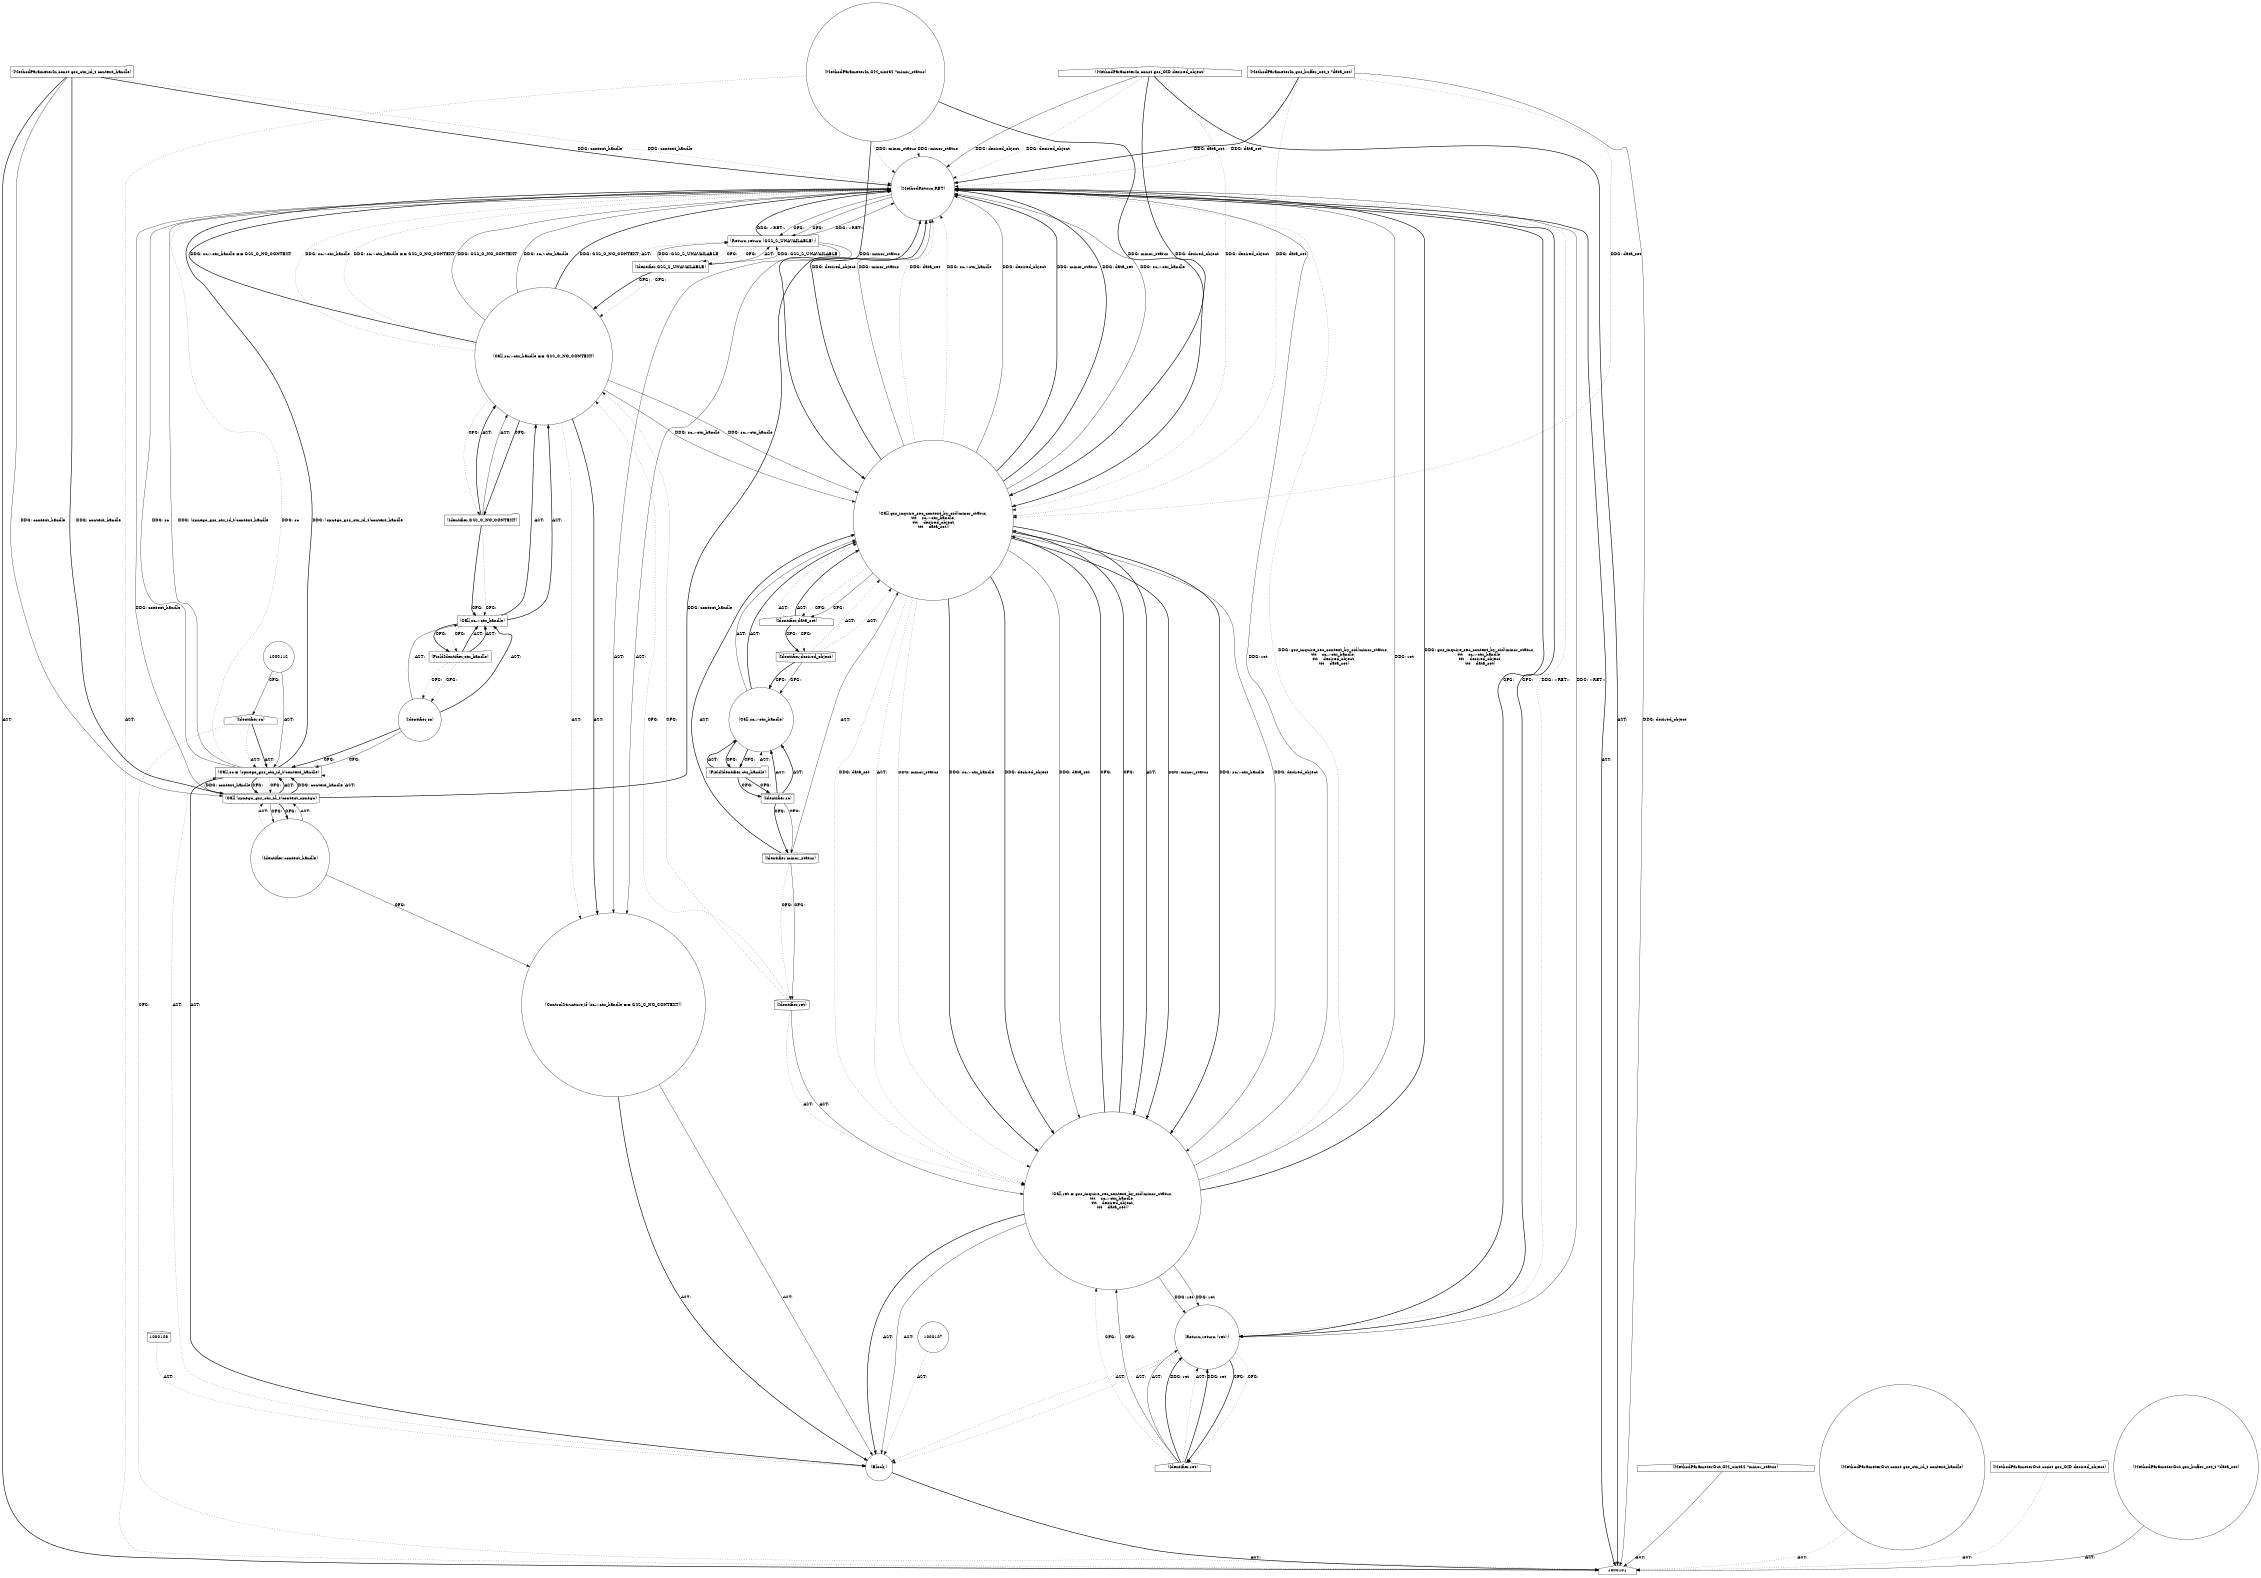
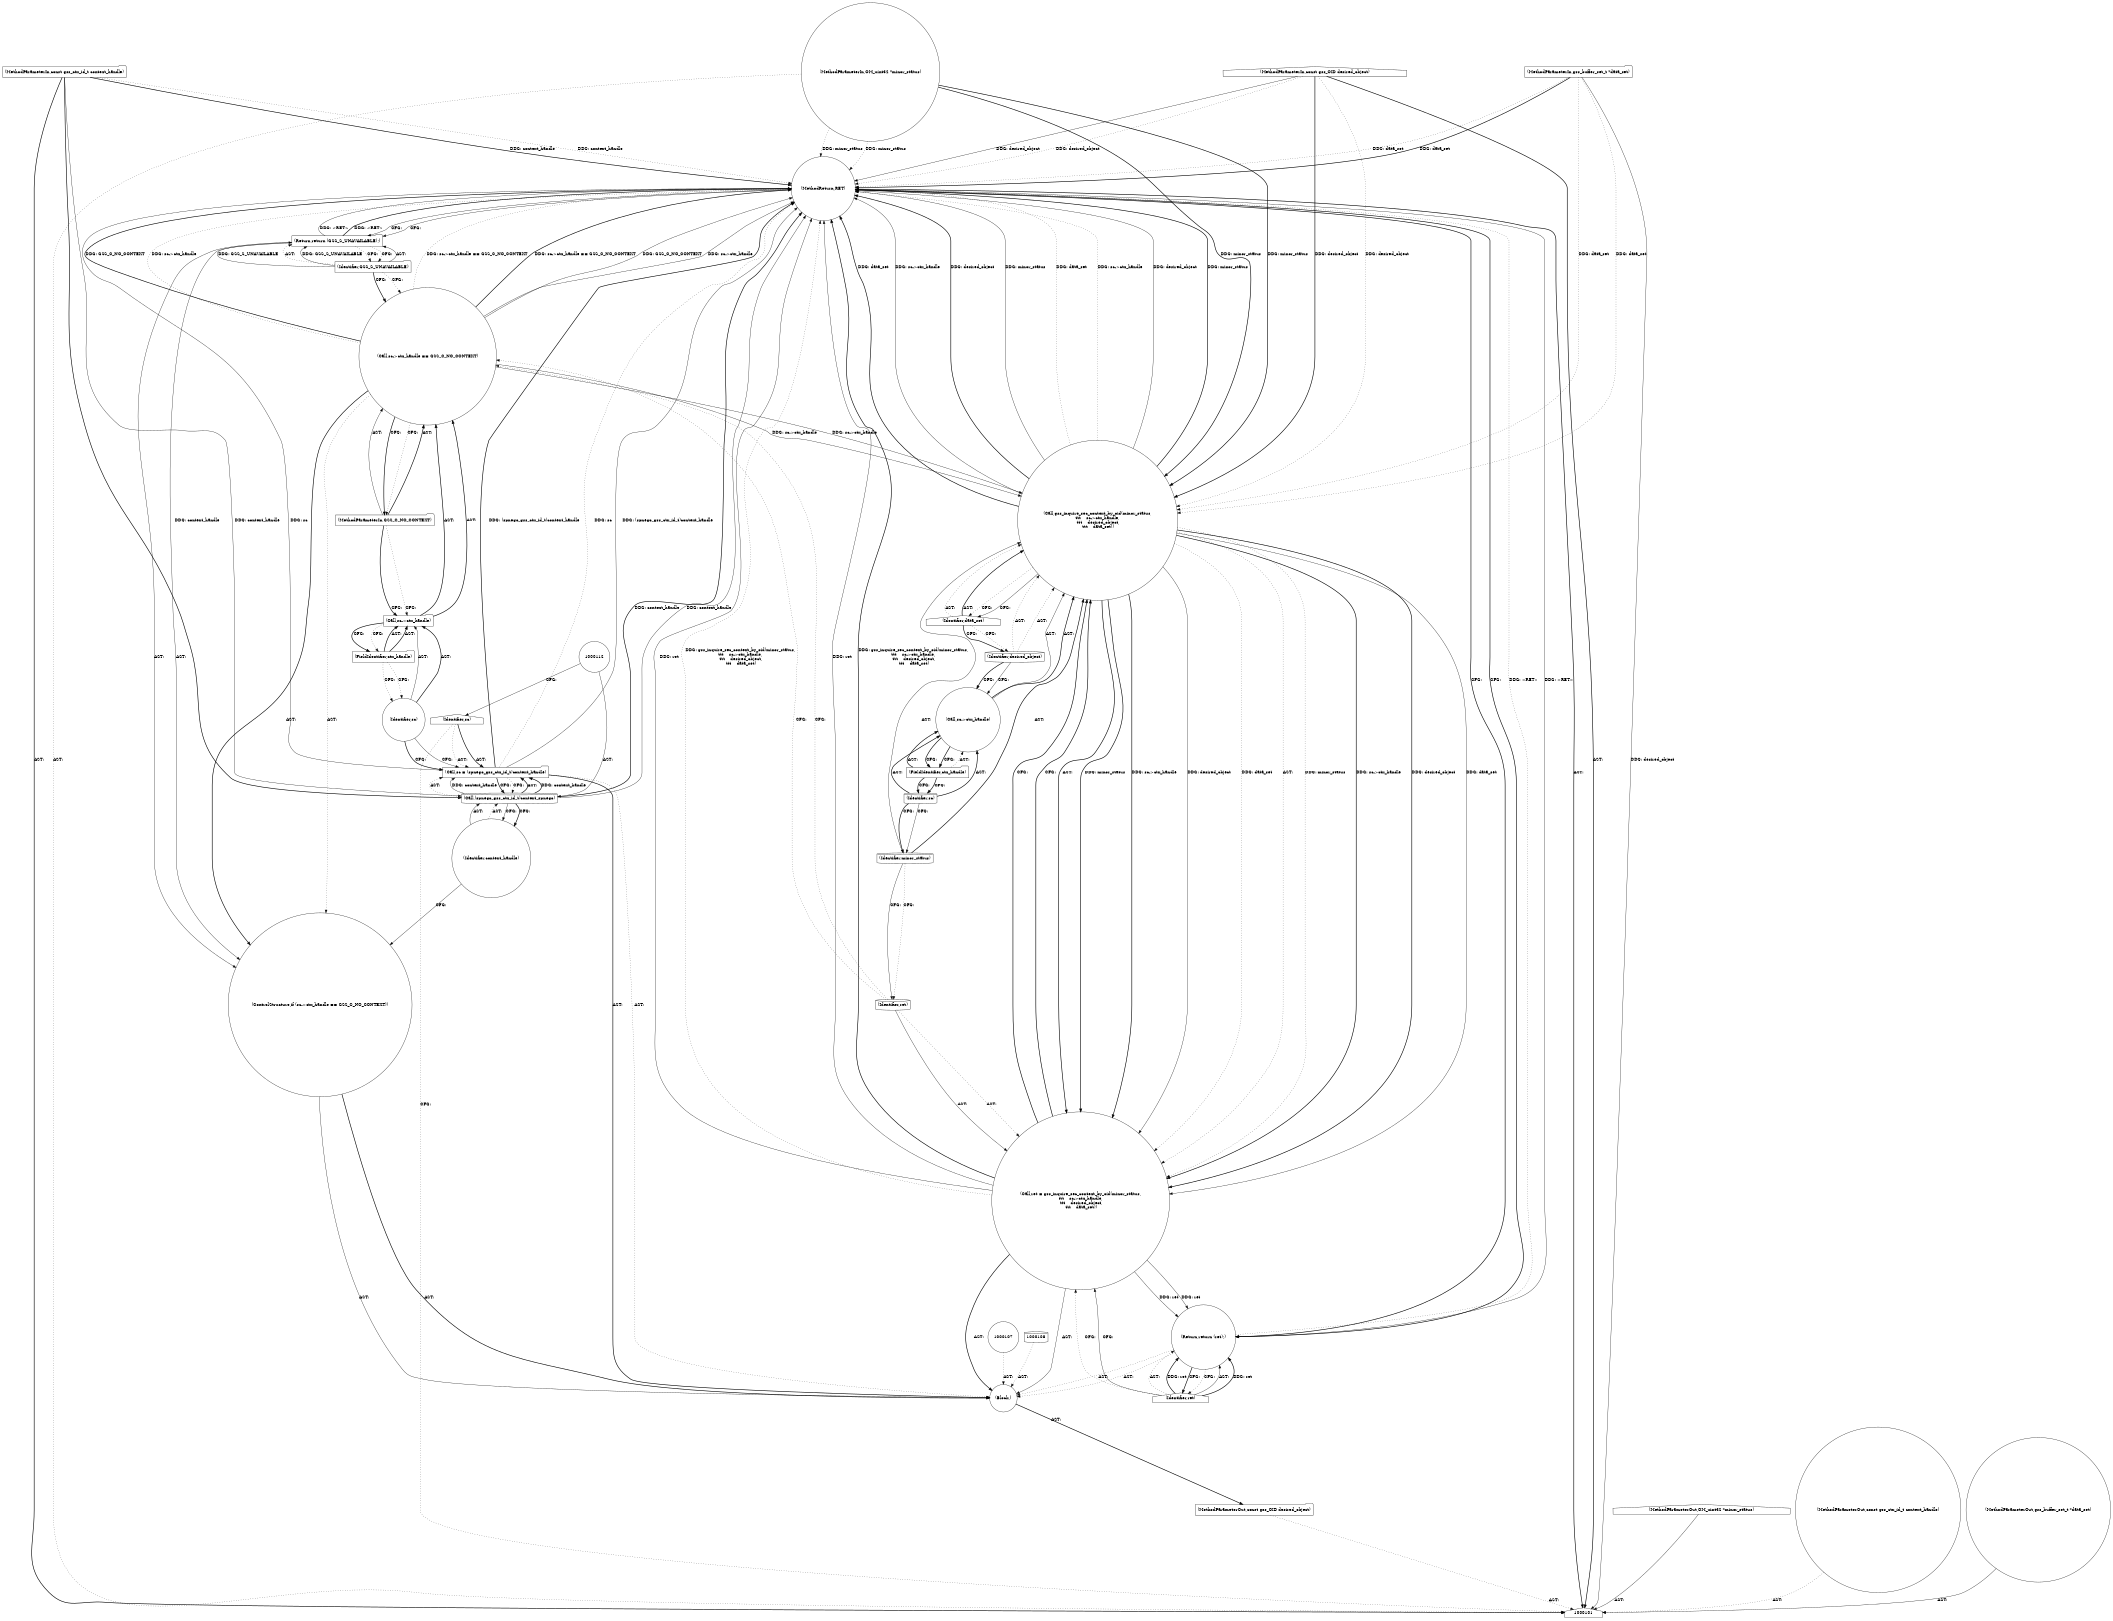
node "(Identifier,GSS_C_NO_CONTEXT)": label "(Identifier,GSS_C_NO_CONTEXT)" -> "(MethodParameterIn,GSS_C_NO_CONTEXT)"
edge "1000112" -> "(Call,sc = (spnego_gss_ctx_id_t)context_handle)": now "1000112" -> "(Call,(spnego_gss_ctx_id_t)context_spnego)"
edge "(Block,)" -> "1000101": now "(Block,)" -> "(MethodParameterOut,const gss_OID desired_object)"
